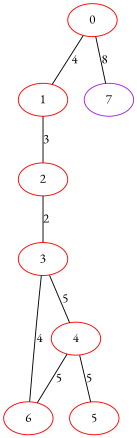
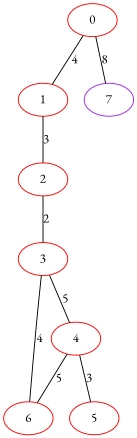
edge "4" -- "5": label "5" -> "3"
